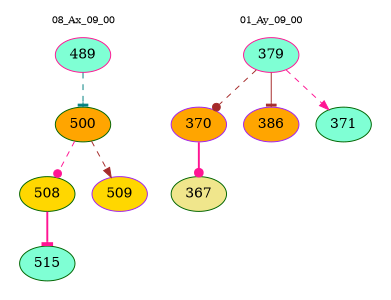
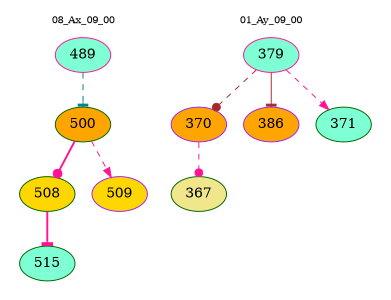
edge "500" -> "509": color brown -> deeppink
edge "370" -> "367": style bold -> dashed
edge "500" -> "508": style dashed -> bold
